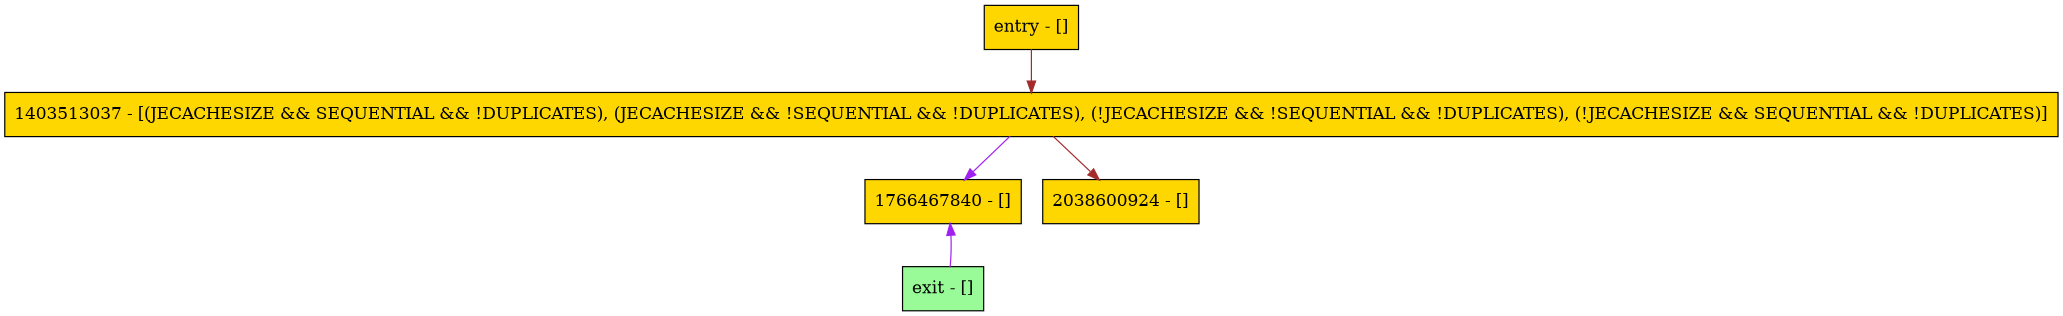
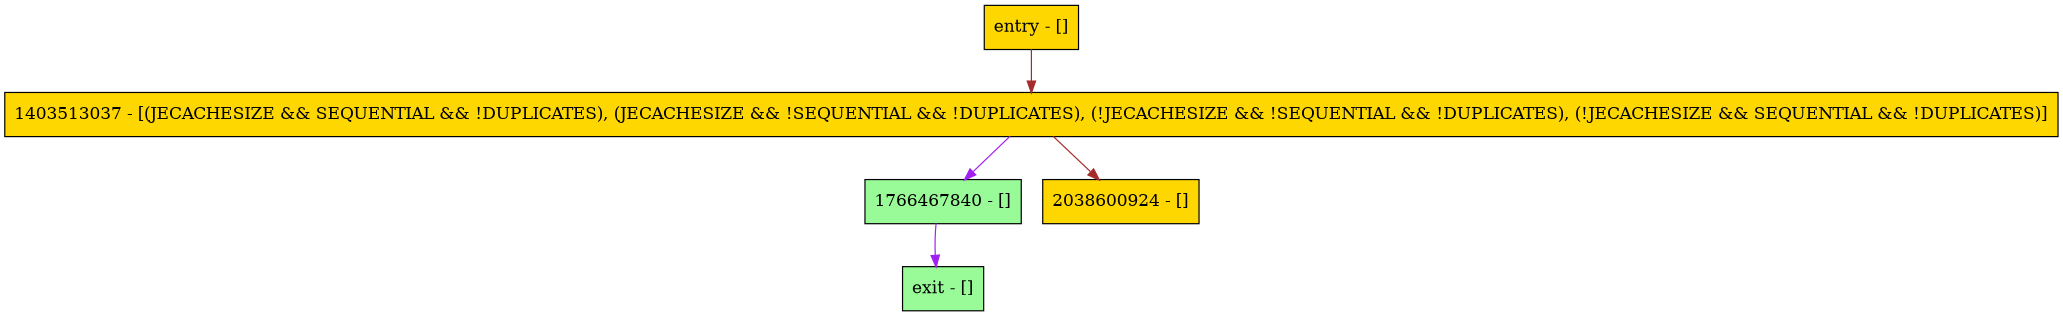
node "1766467840 - []": fillcolor gold -> palegreen
edge "exit - []" -> "1766467840 - []": reversed
